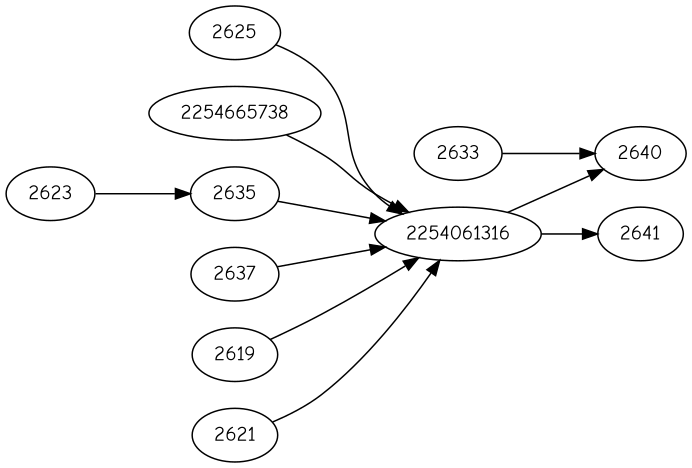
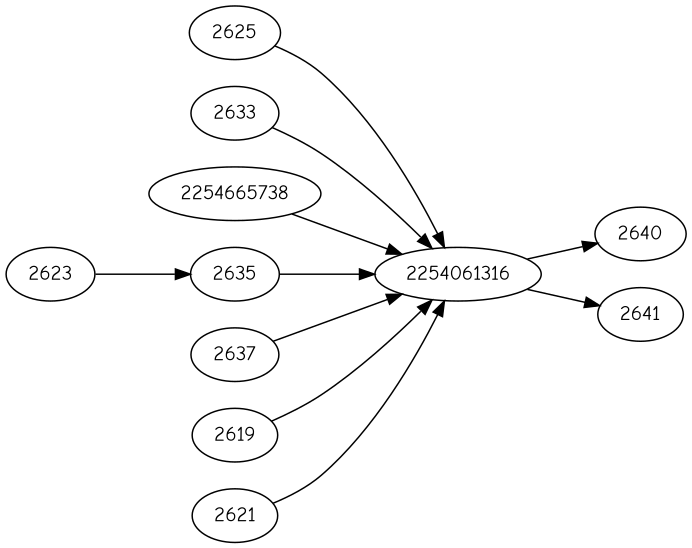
edge "2633" -> "2640": now "2633" -> "2254061316"
